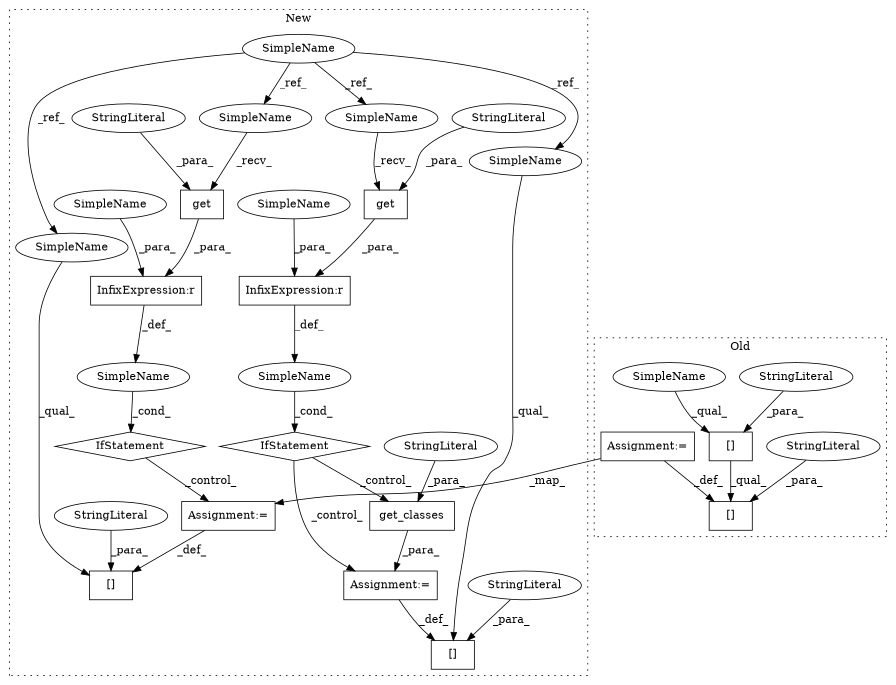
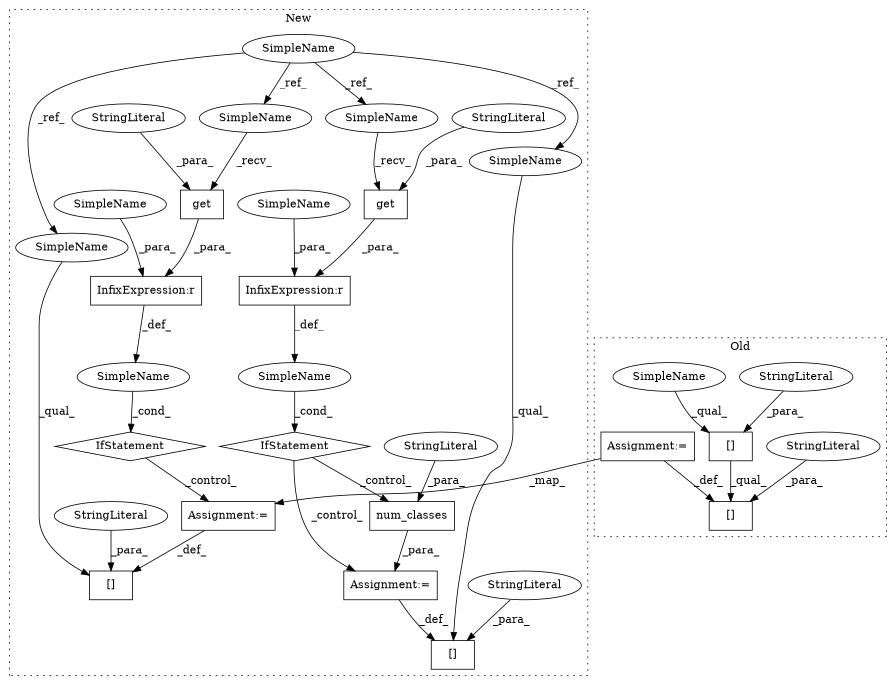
node "get_classes": label "get_classes" -> "num_classes"
